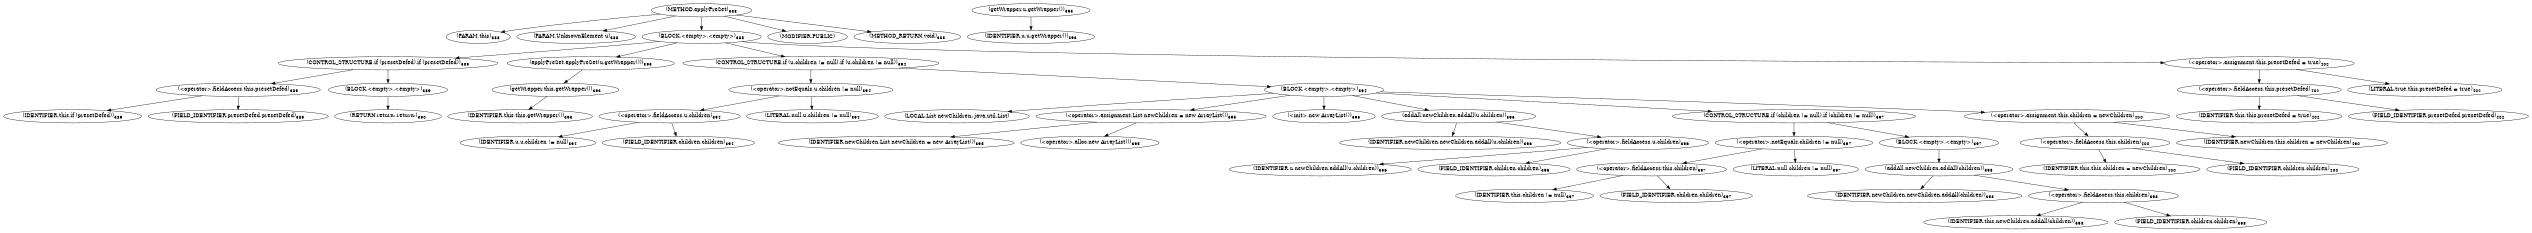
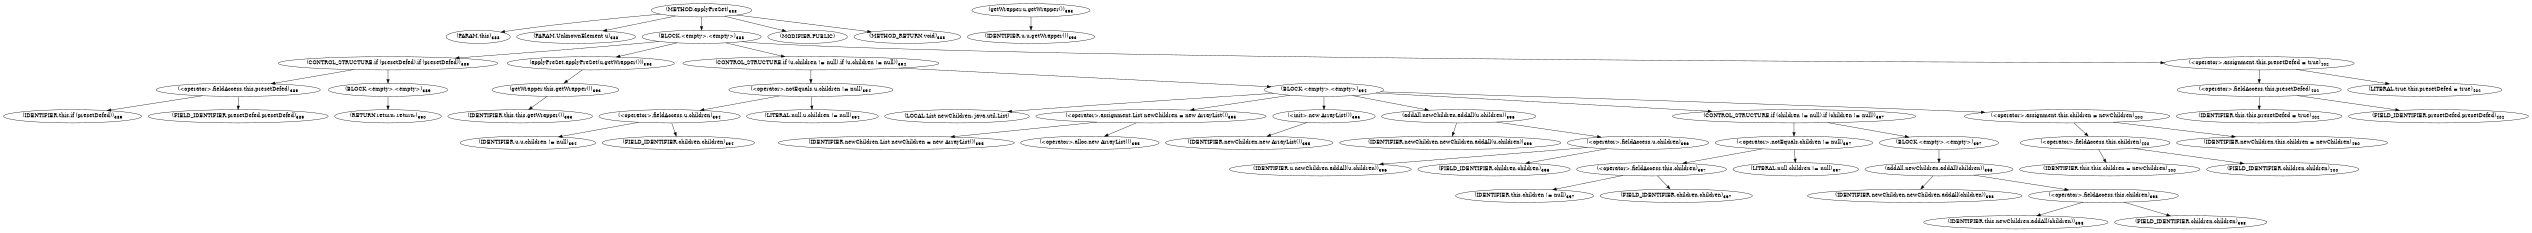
node "(IDENTIFIER,newChildren,new ArrayList())": added
